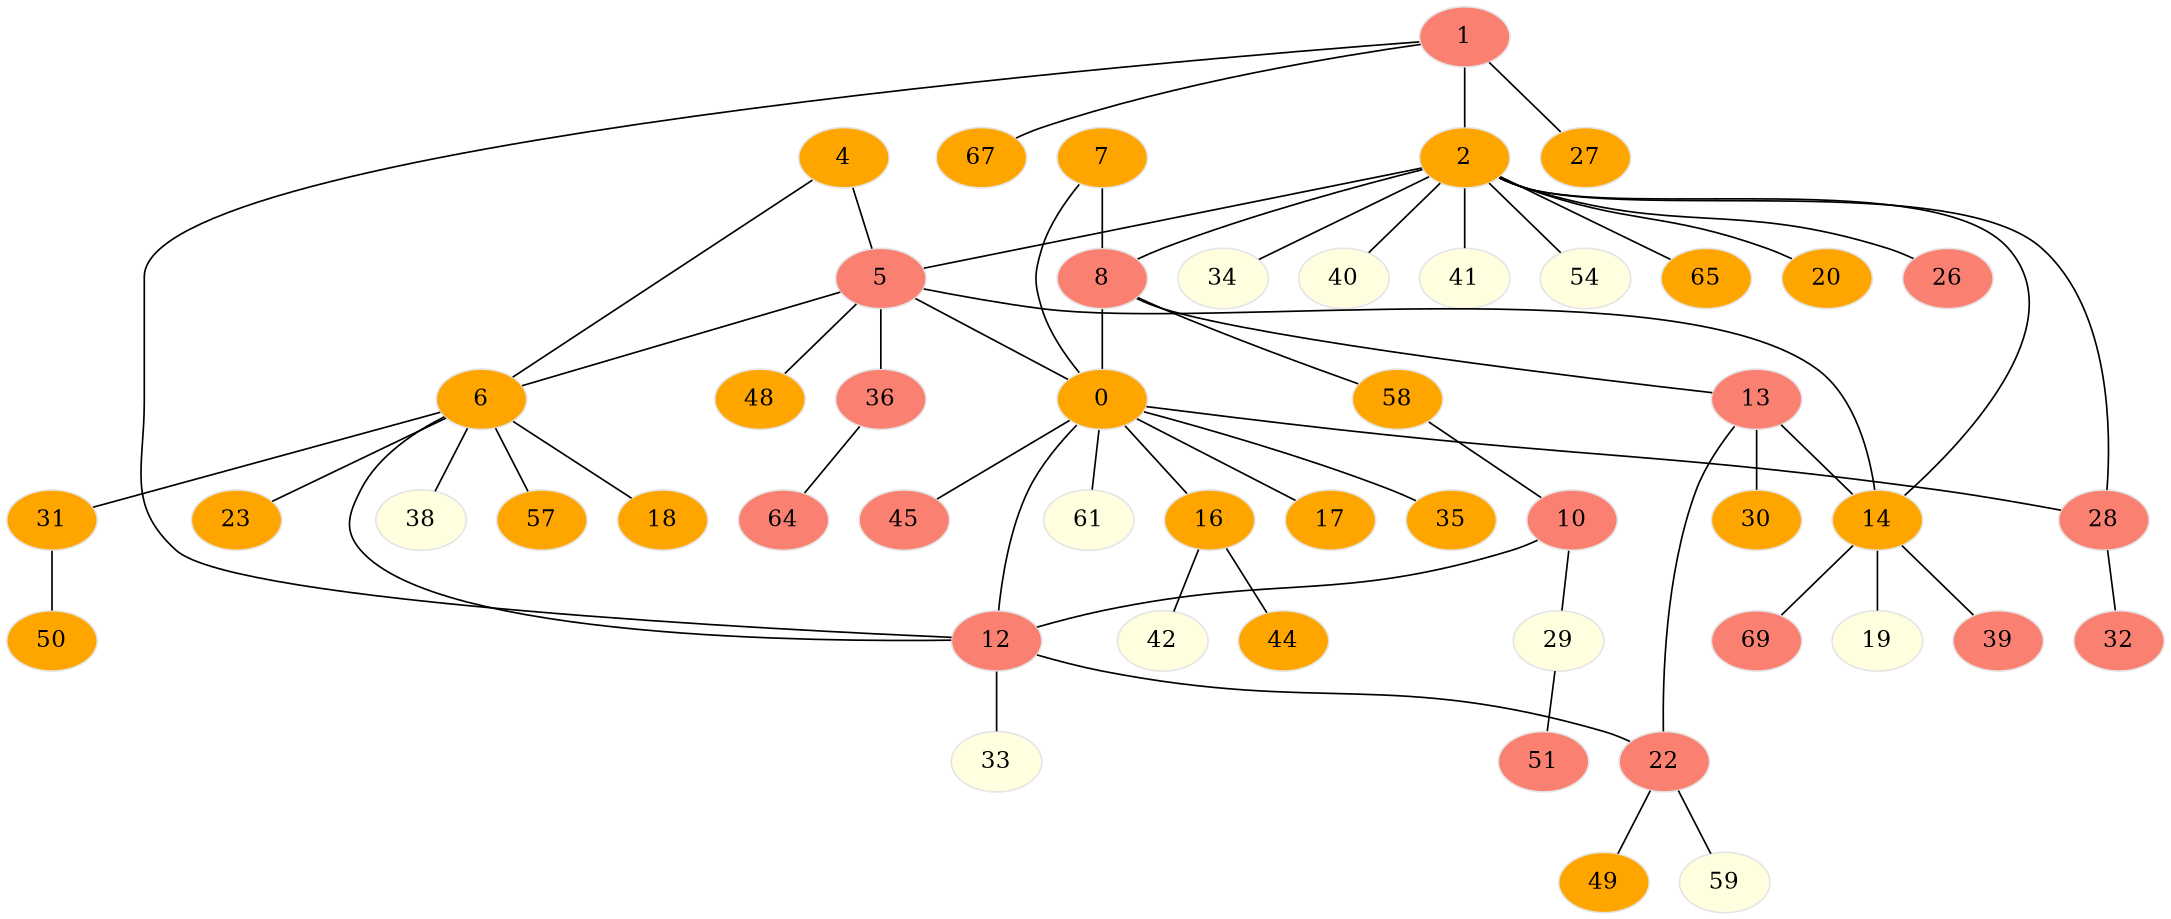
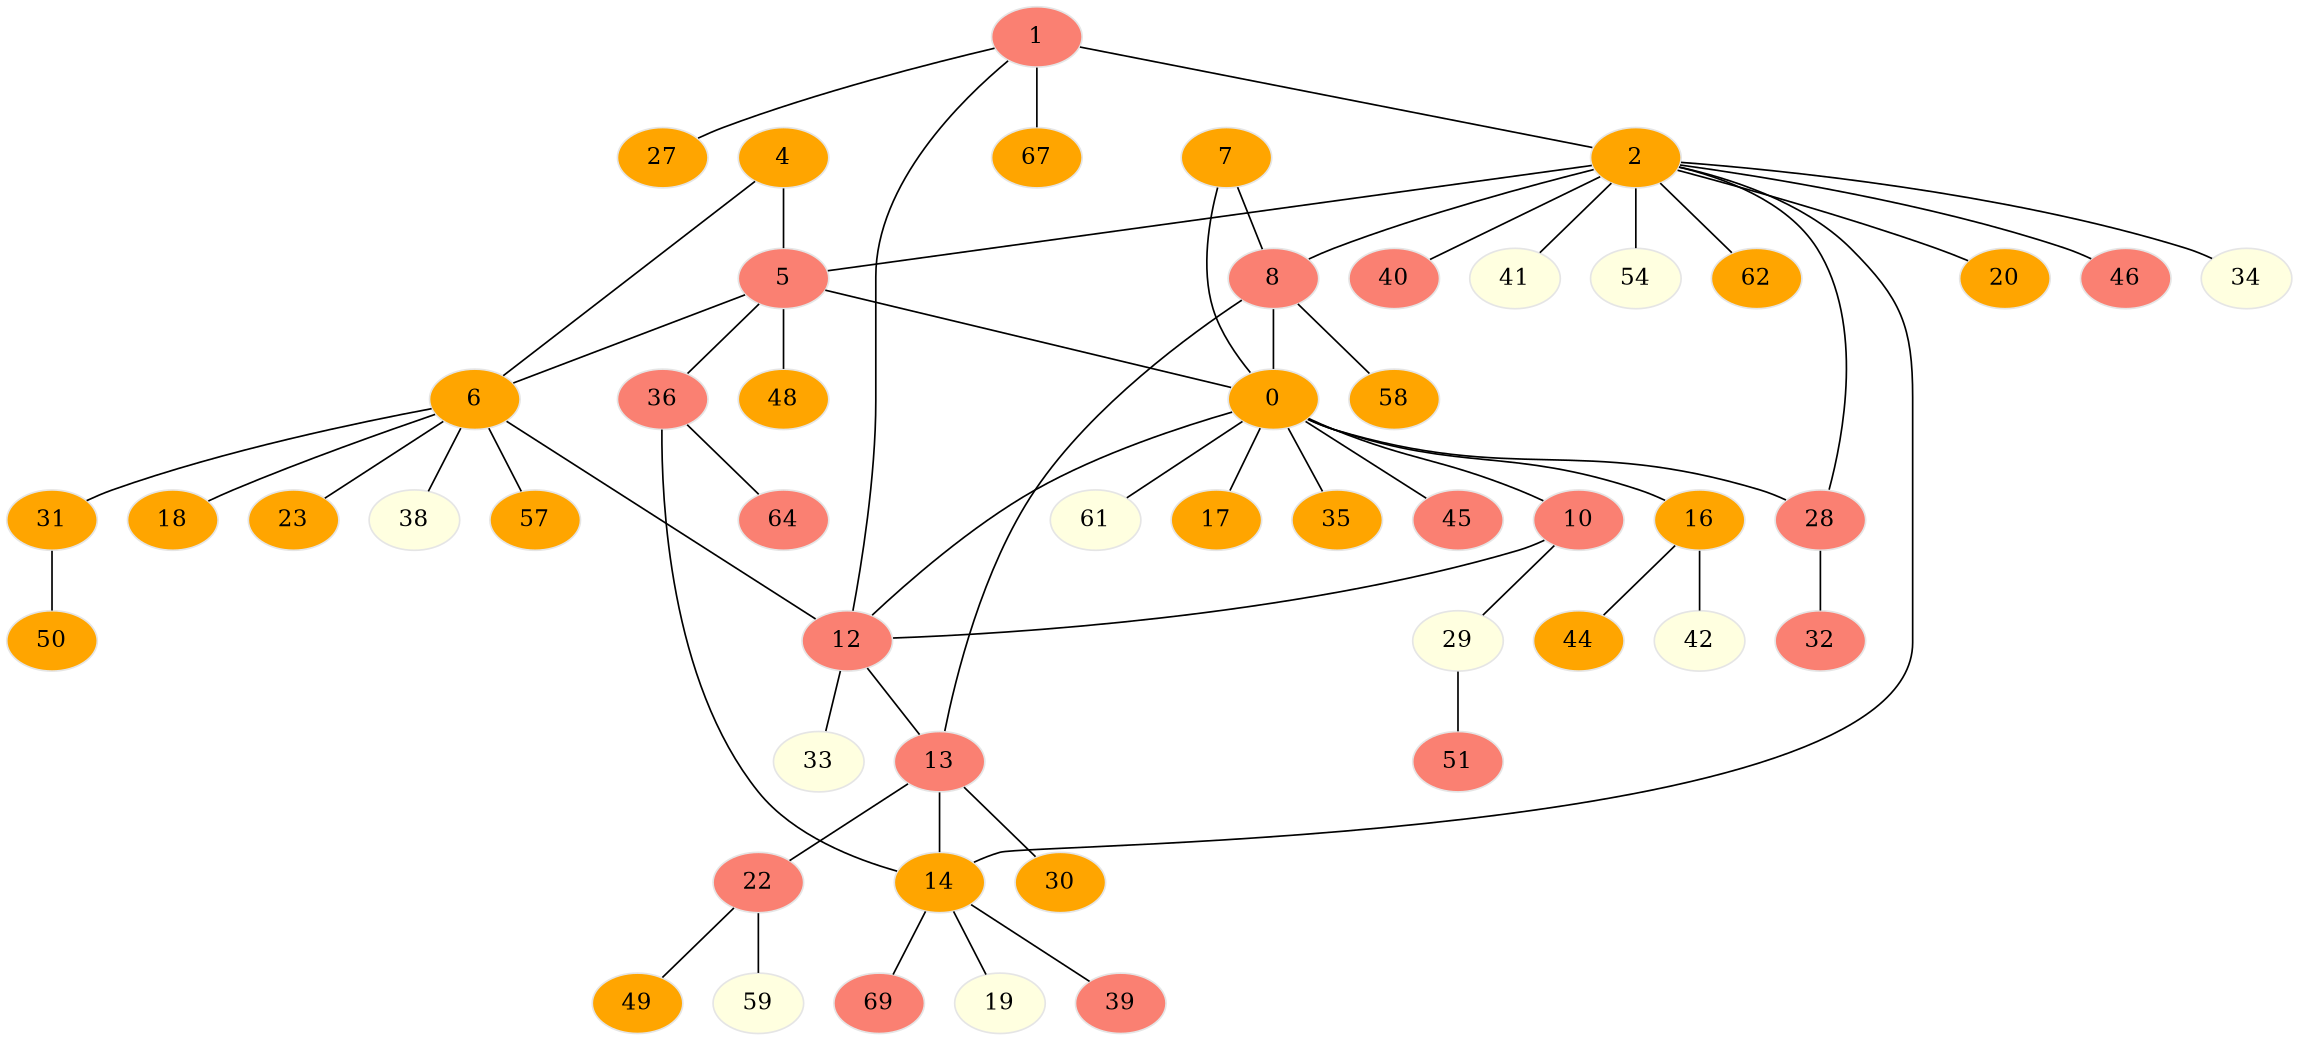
node "40": fillcolor lightyellow -> salmon
node "65": label "65" -> "62"
node "26": label "26" -> "46"
edge "5" -- "14": now "36" -- "14"
edge "58" -- "10": now "0" -- "10"
edge "12" -- "22": now "12" -- "13"
